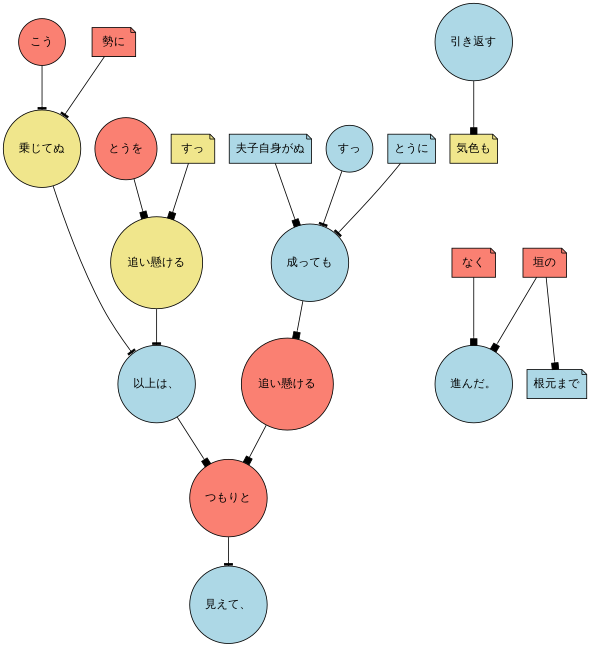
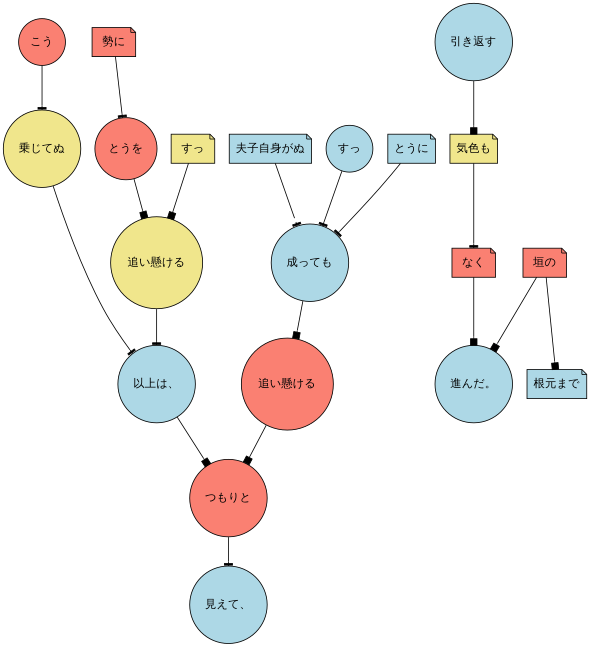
edge "勢に" -> "乗じてぬ": now "勢に" -> "とうを"
edge "夫子自身がぬ" -> "成っても": arrowhead box -> tee
edge "気色も" -> "なく": added
